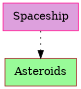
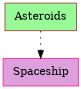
edge "Spaceship" -> "Asteroids": reversed
